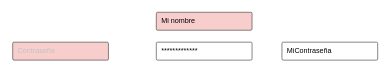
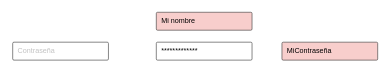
node "Contraseña": fillcolor #f8cecc -> #ffffff
node "MiContraseña": fillcolor #ffffff -> #f8cecc
